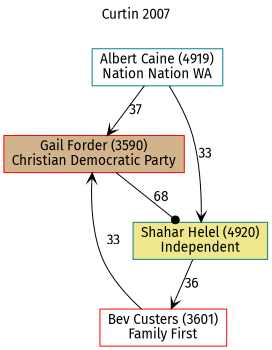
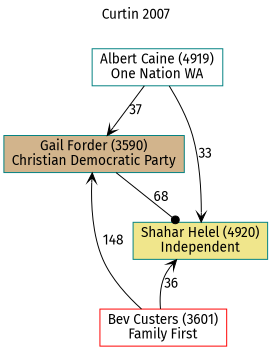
node "Albert Caine (4919) Nation Nation WA": label "Albert Caine (4919) Nation Nation WA" -> "Albert Caine (4919) One Nation WA"
node "Gail Forder (3590) Christian Democratic Party": color red -> teal
edge "Bev Custers (3601) Family First" -> "Gail Forder (3590) Christian Democratic Party": label "33" -> "148"
edge "Shahar Helel (4920) Independent" -> "Bev Custers (3601) Family First": reversed
